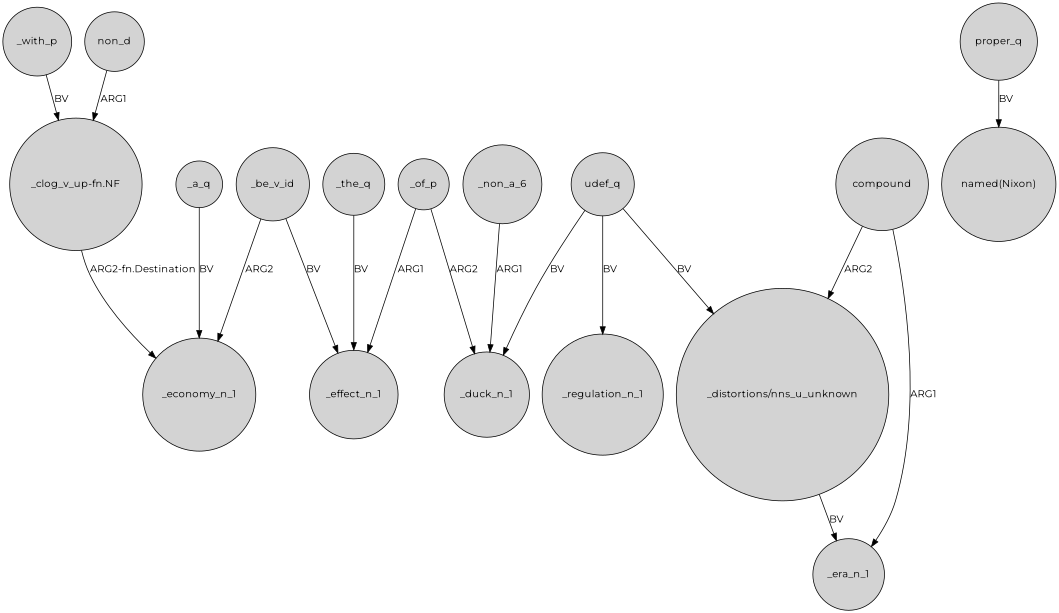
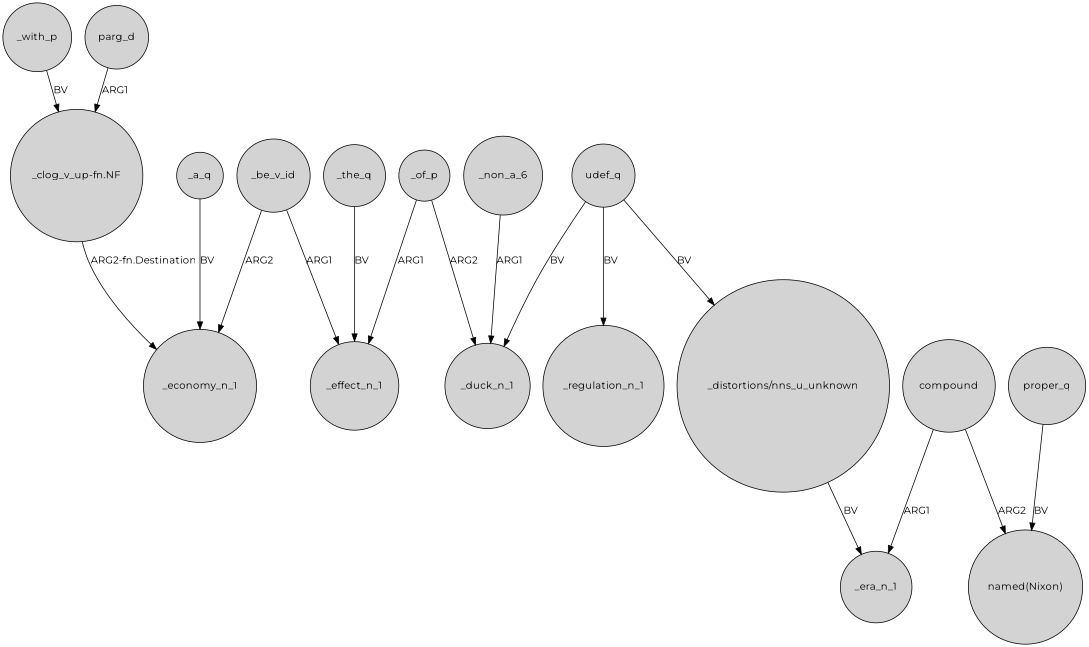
node "non_d": label "non_d" -> "parg_d"
edge "compound" -> "_distortions/nns_u_unknown": now "compound" -> "named(Nixon)"
edge "_be_v_id" -> "_effect_n_1": label "BV" -> "ARG1"
